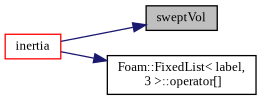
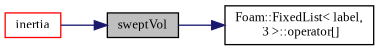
edge "inertia" -> "Foam::FixedList< label, 3 >::operator[]": now "sweptVol" -> "Foam::FixedList< label, 3 >::operator[]"
